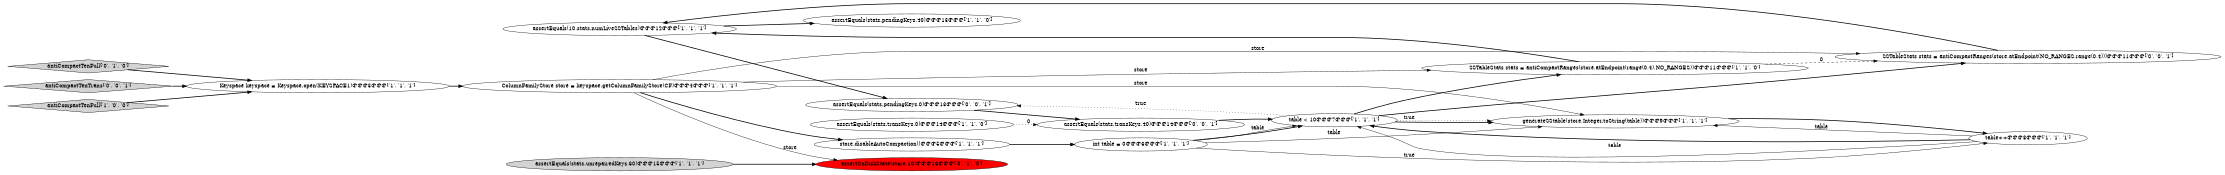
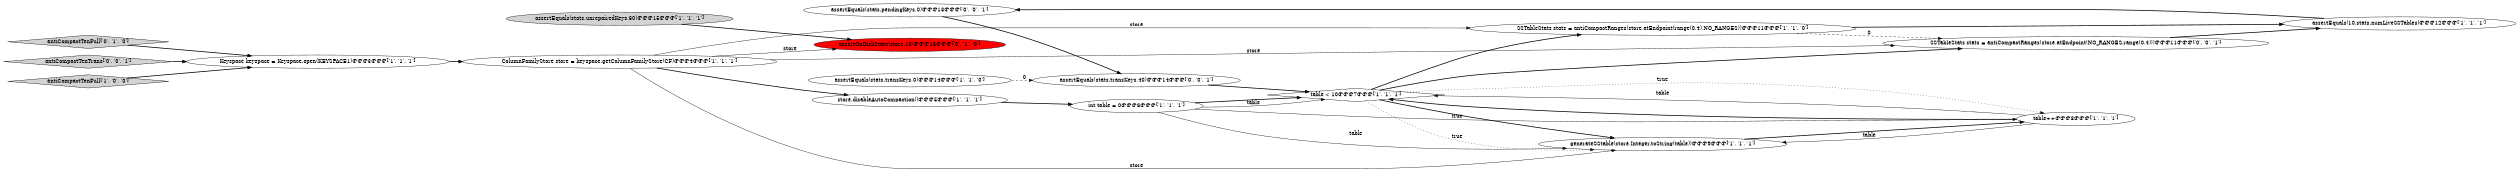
node "assertEquals(stats.pendingKeys,40)@@@13@@@['1', '1', '0']": removed
edge "table < 10@@@7@@@['1', '1', '1']" -> "assertEquals(stats.pendingKeys,0)@@@13@@@['0', '0', '1']": now "table < 10@@@7@@@['1', '1', '1']" -> "table++@@@8@@@['1', '1', '1']"
node "table < 10@@@7@@@['1', '1', '1']": shape ellipse -> diamond
edge "assertEquals(stats.transKeys,0)@@@14@@@['1', '1', '0']" -> "assertEquals(stats.transKeys,40)@@@14@@@['0', '0', '1']": style dotted -> dashed
